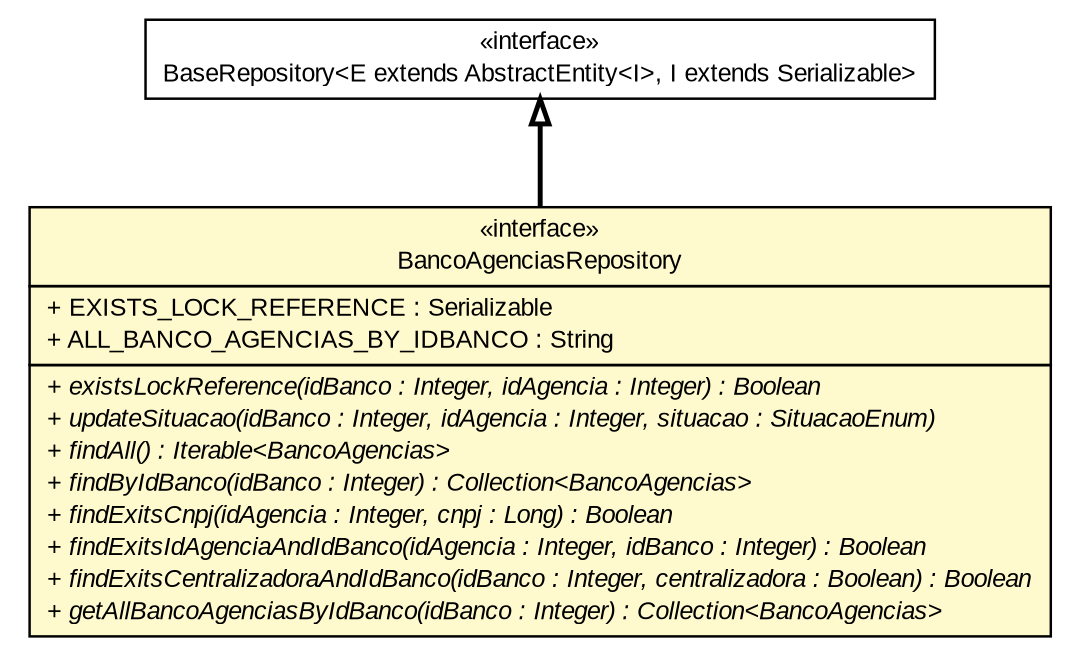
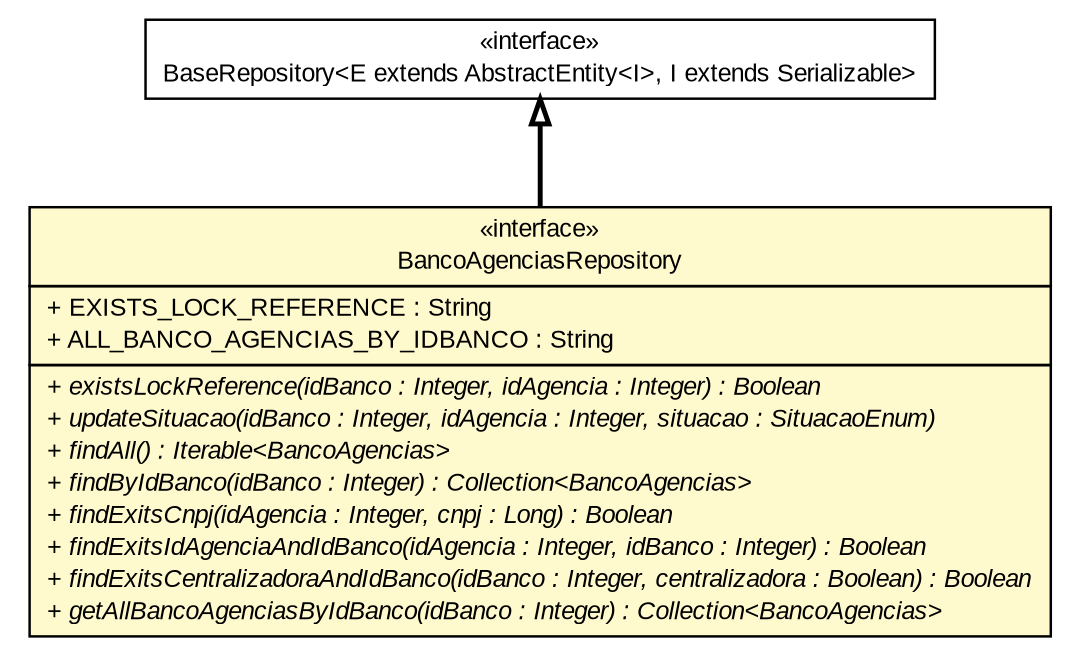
node "BancoAgenciasRepository": text "+ EXISTS_LOCK_REFERENCE : Serializable" -> "+ EXISTS_LOCK_REFERENCE : String"
